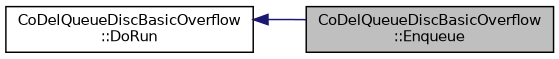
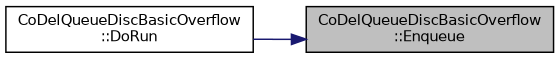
edge "CoDelQueueDiscBasicOverflow ::Enqueue" -> "CoDelQueueDiscBasicOverflow ::DoRun": reversed
